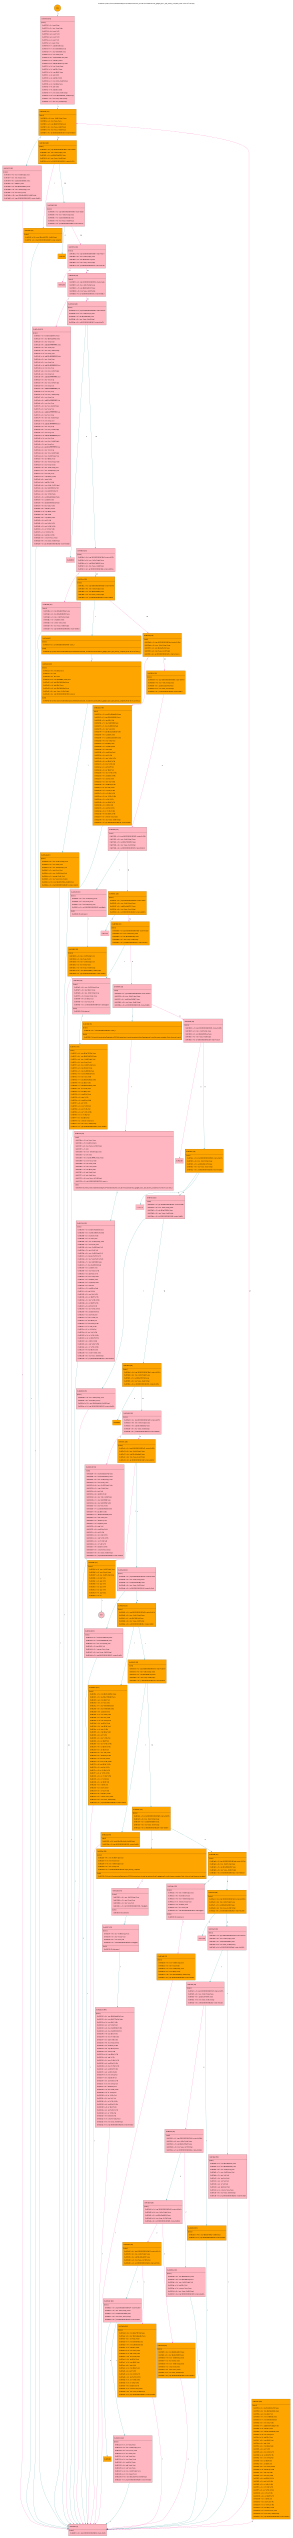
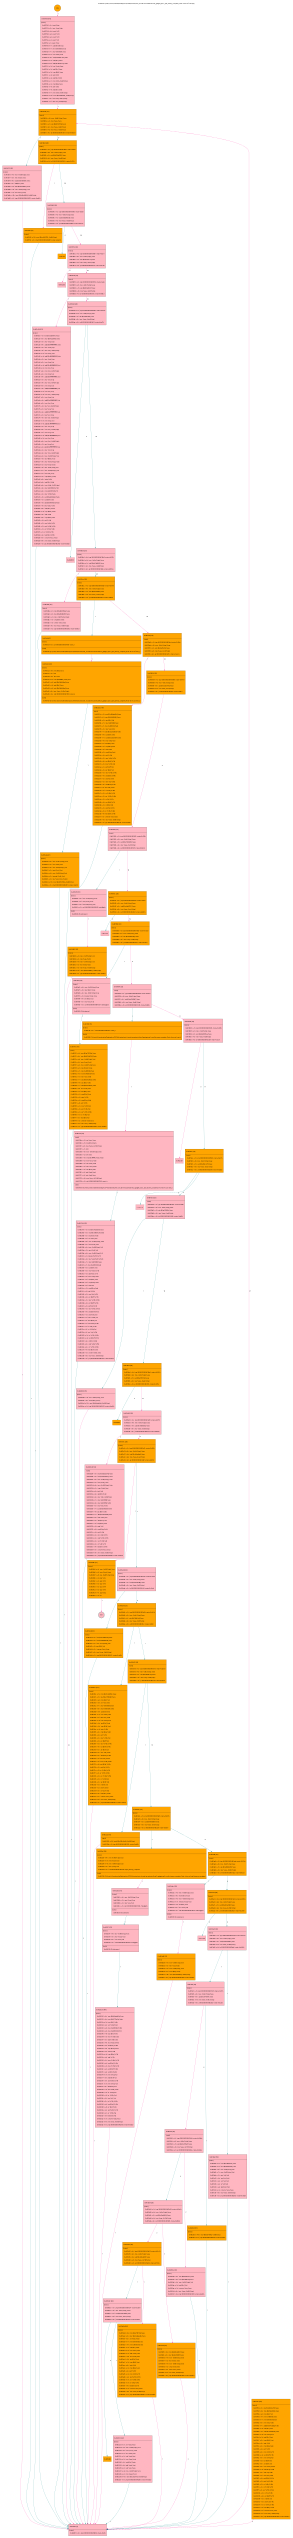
node "0x401d34 [30]": fillcolor lightpink -> orange
